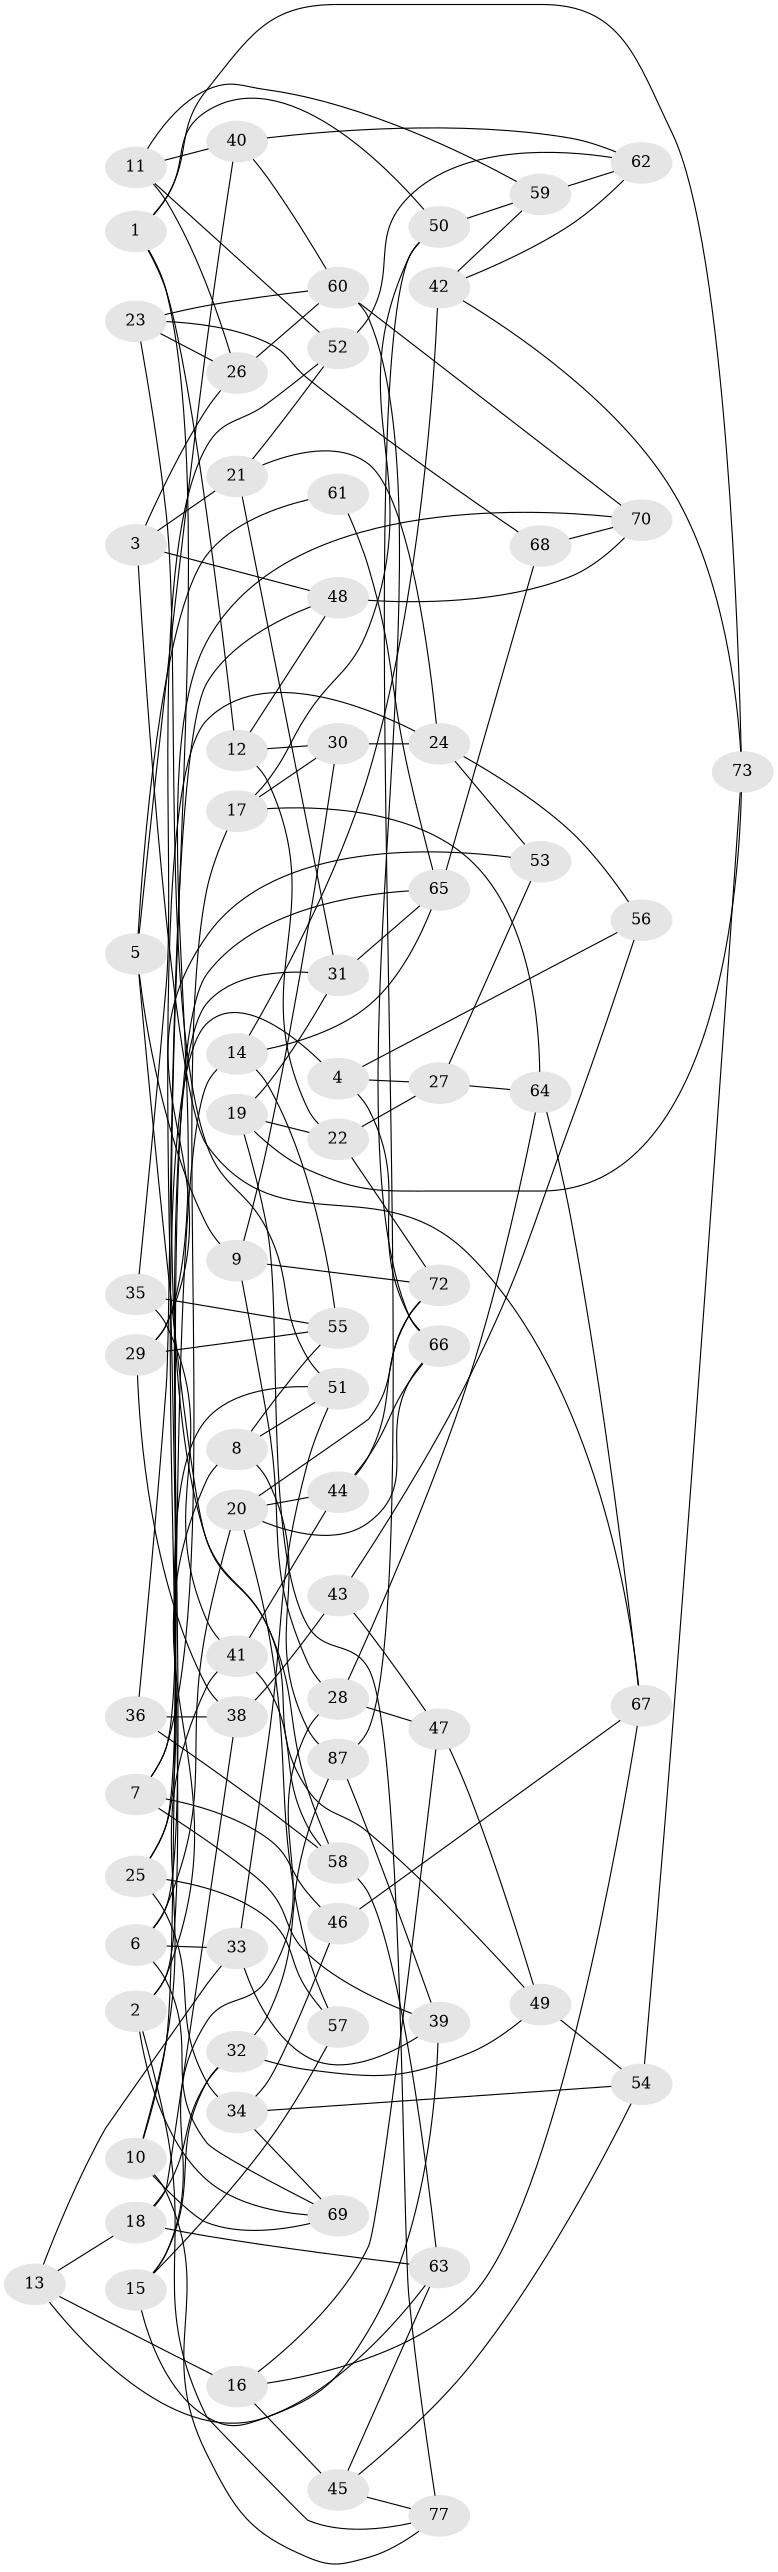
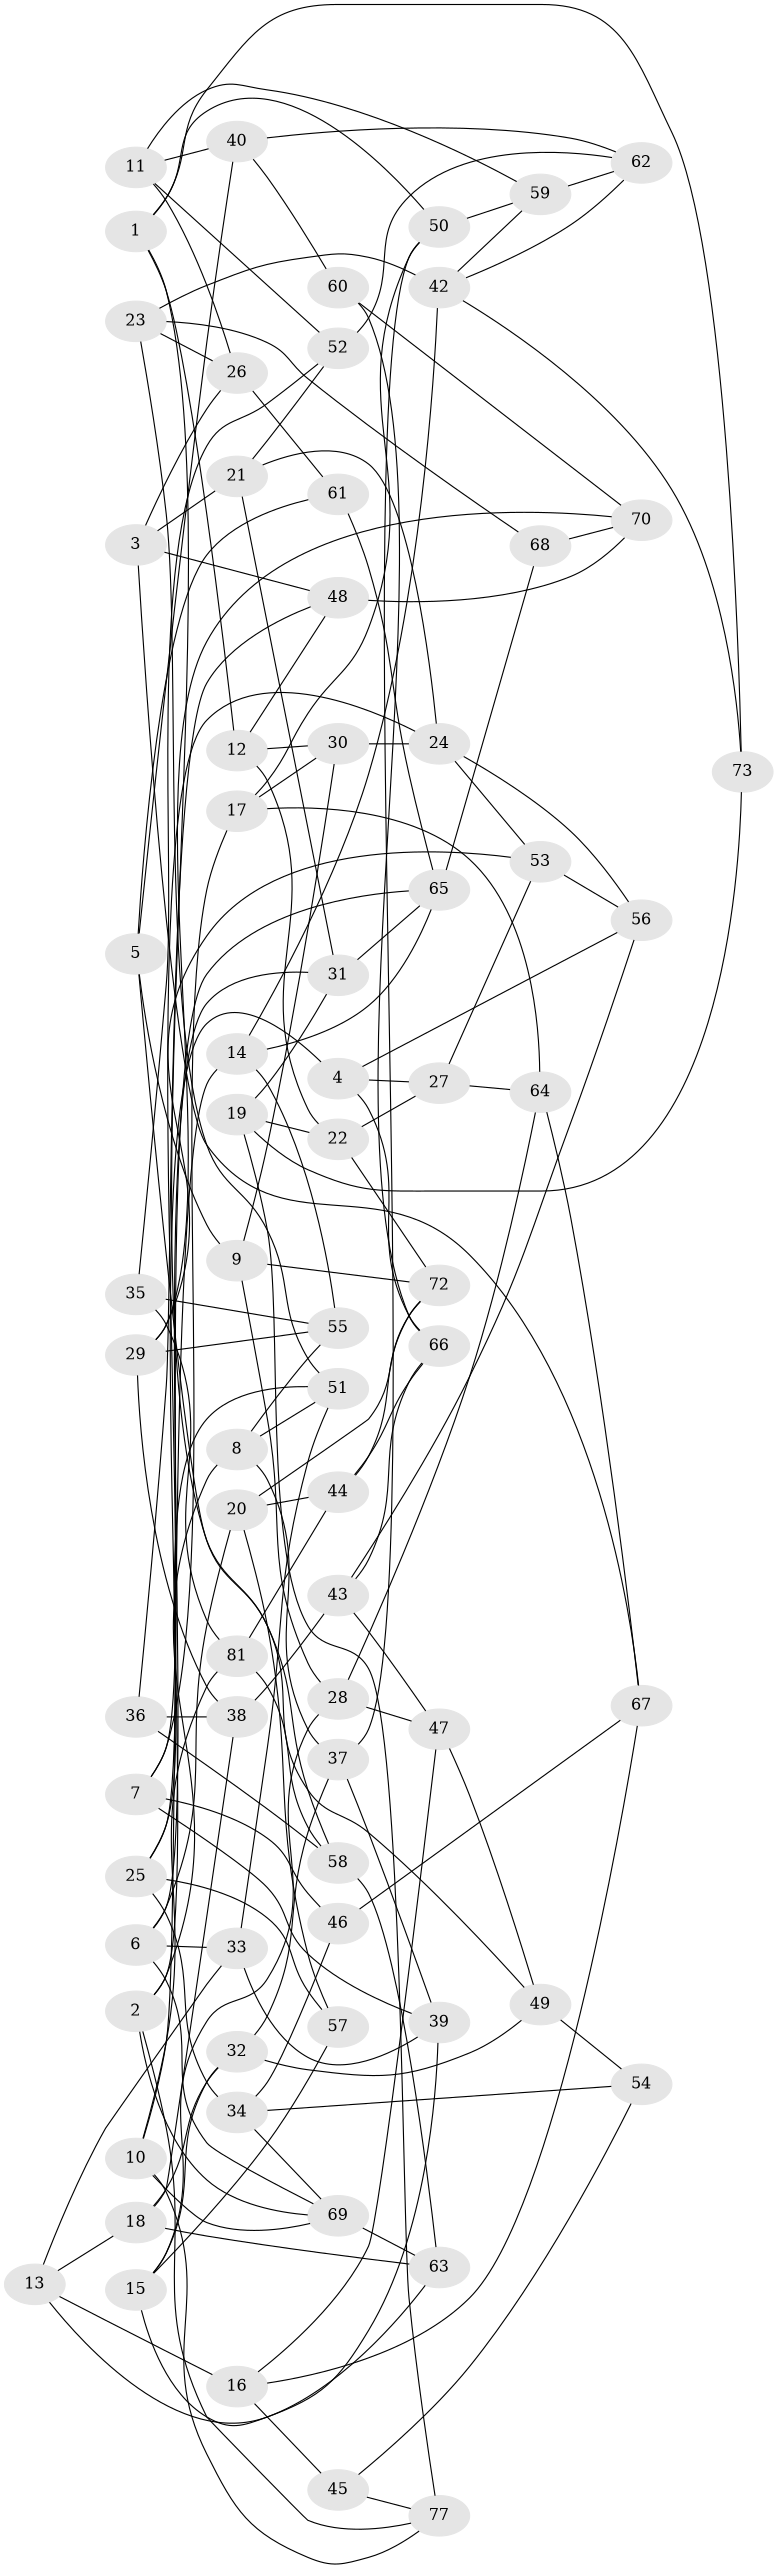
edge "60" -- "23": now "42" -- "23"
edge "60" -- "26": now "61" -- "26"
edge "53" -- "56": added
edge "73" -- "54": removed
edge "66" -- "20": now "66" -- "43"
node "41": label "41" -> "81"
node "87": label "87" -> "37"
edge "63" -- "45": now "63" -- "69"
